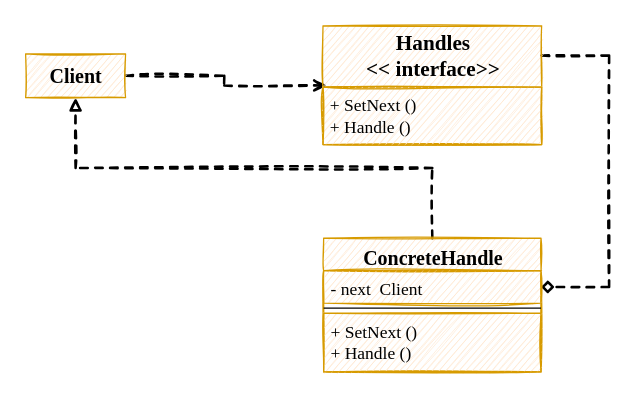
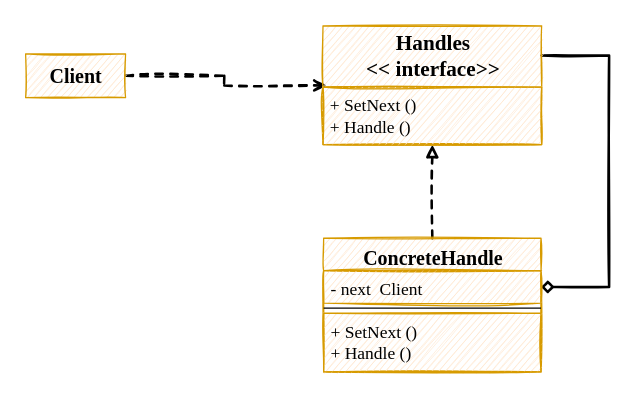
edge "ConcreteHandle" -> "Client": now "ConcreteHandle" -> "Handles << interface>>"
edge "Handles << interface>>" -> "- next Client": style dashed -> solid
